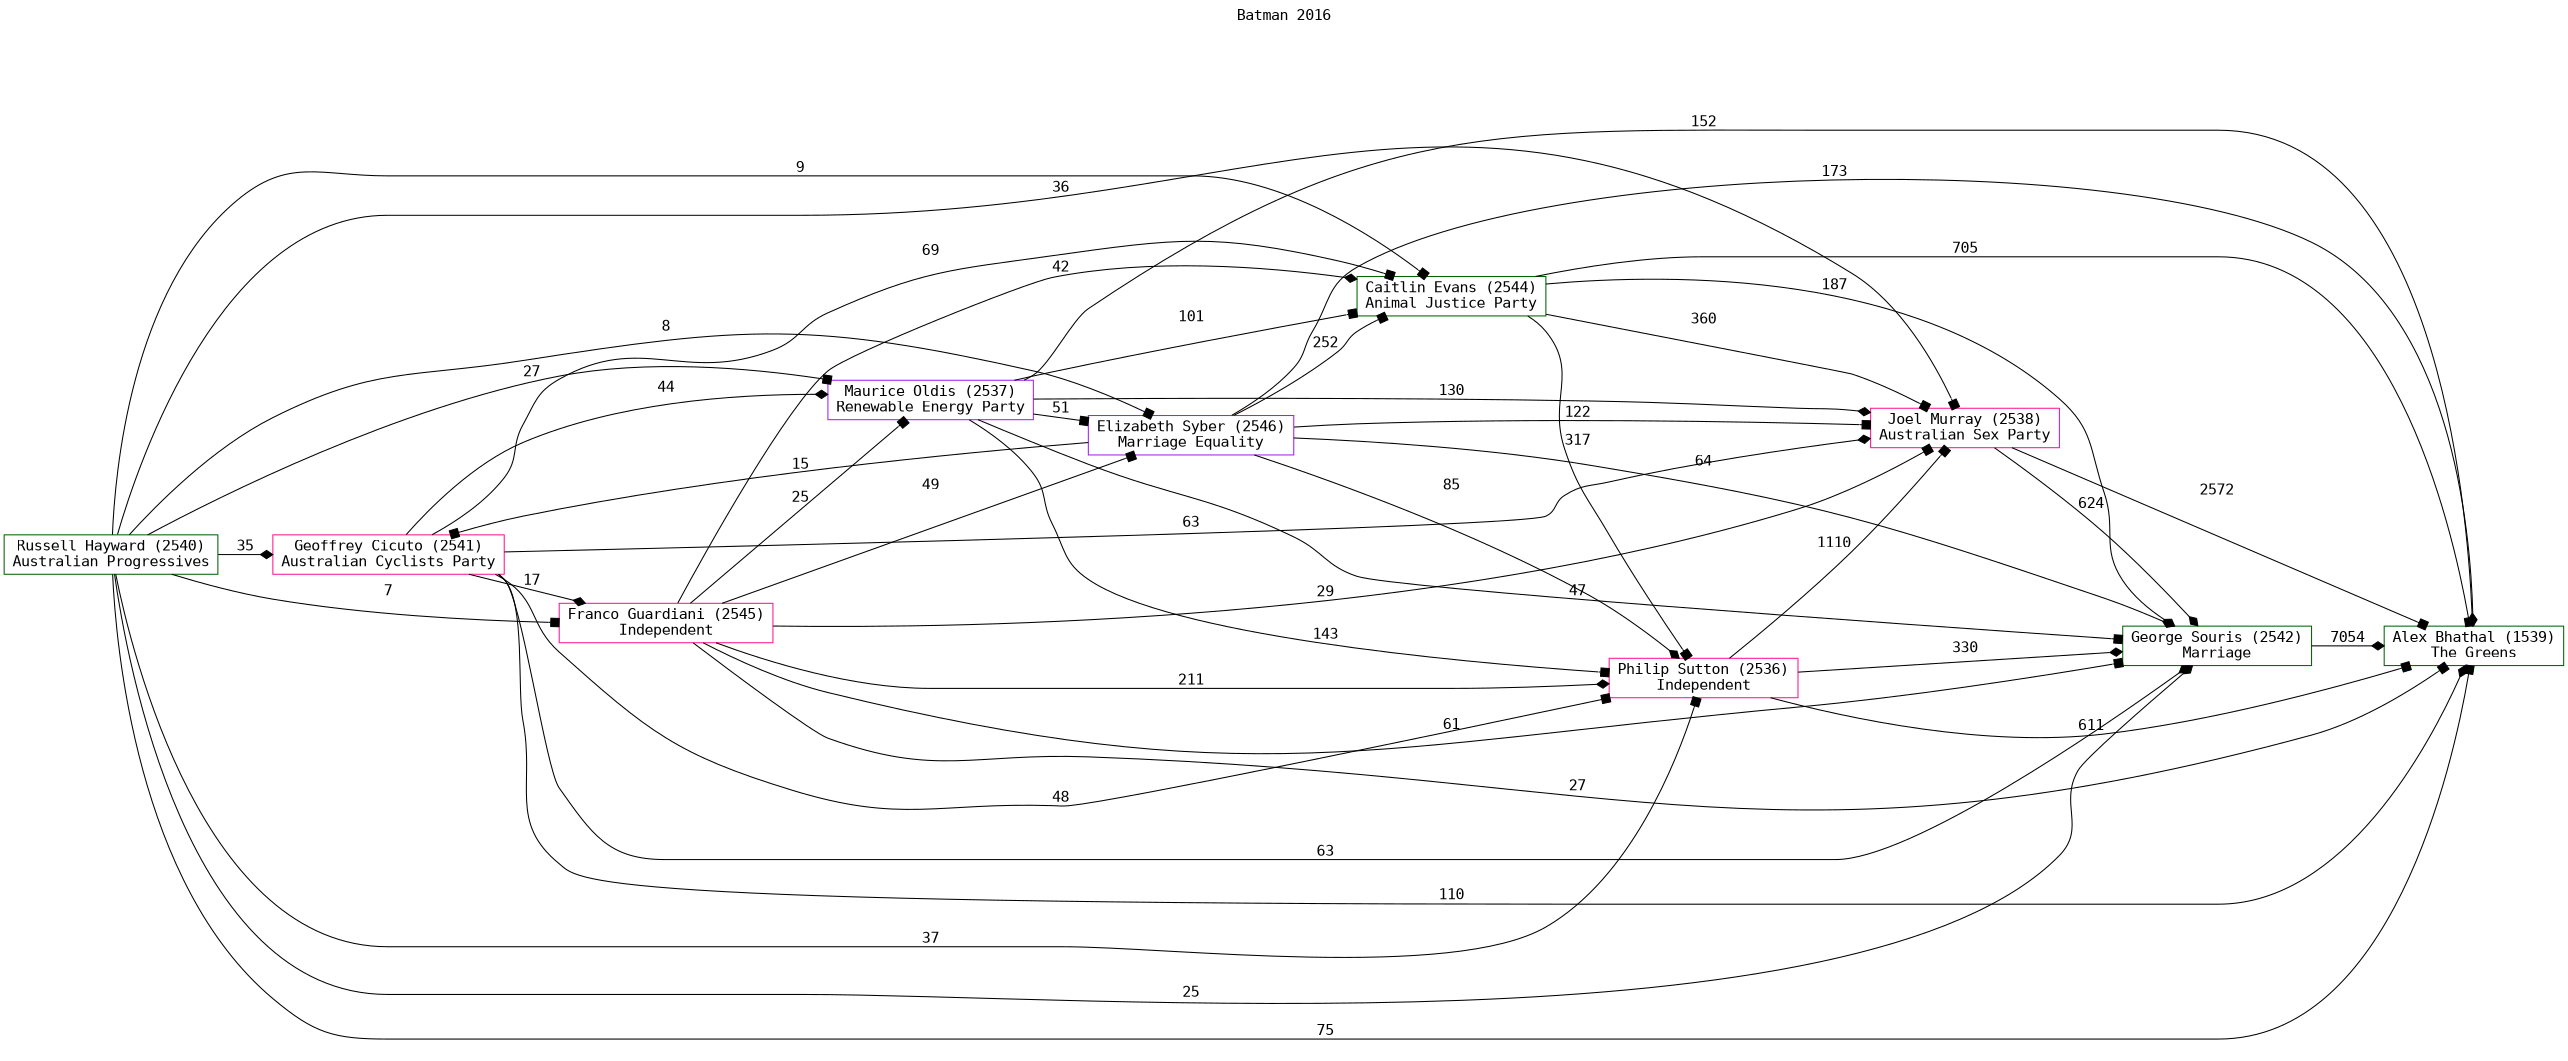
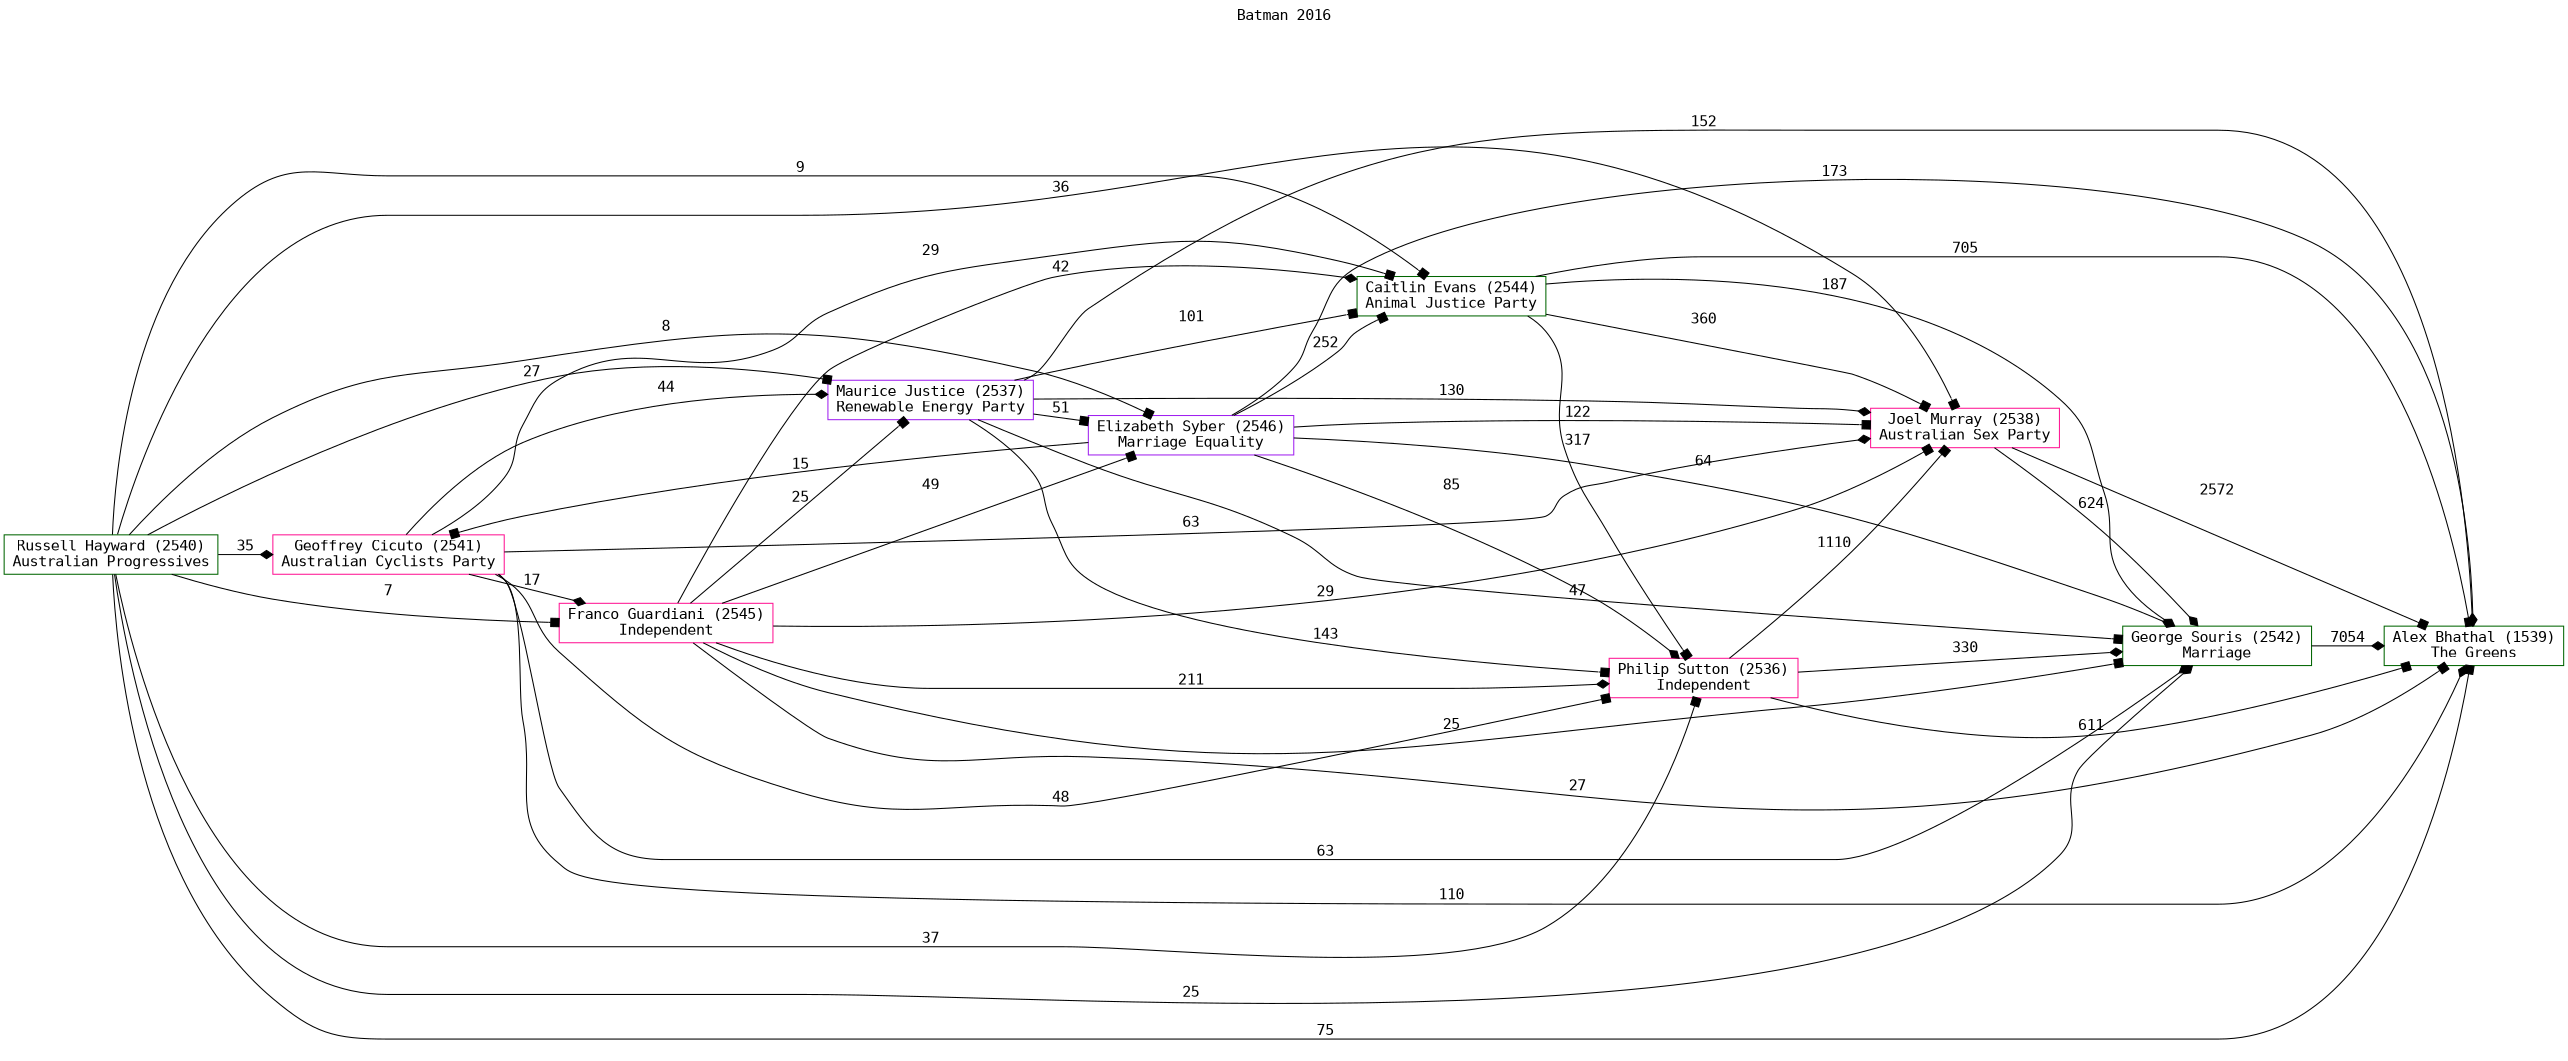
edge "Geoffrey Cicuto (2541) Australian Cyclists Party" -> "Caitlin Evans (2544) Animal Justice Party": label "69" -> "29"
node "Maurice Oldis (2537) Renewable Energy Party": label "Maurice Oldis (2537) Renewable Energy Party" -> "Maurice Justice (2537) Renewable Energy Party"
edge "Franco Guardiani (2545) Independent" -> "George Souris (2542) Marriage": label "61" -> "25"
